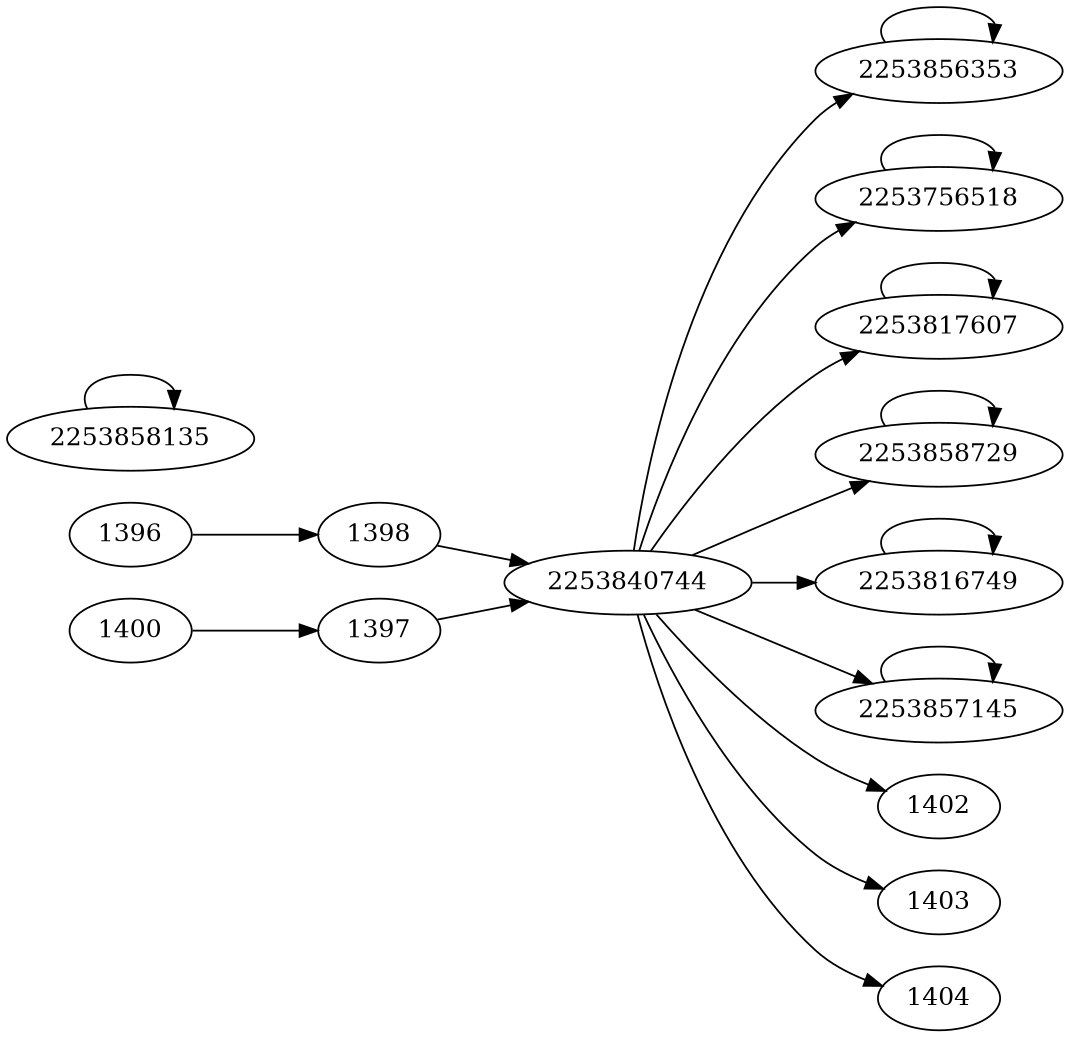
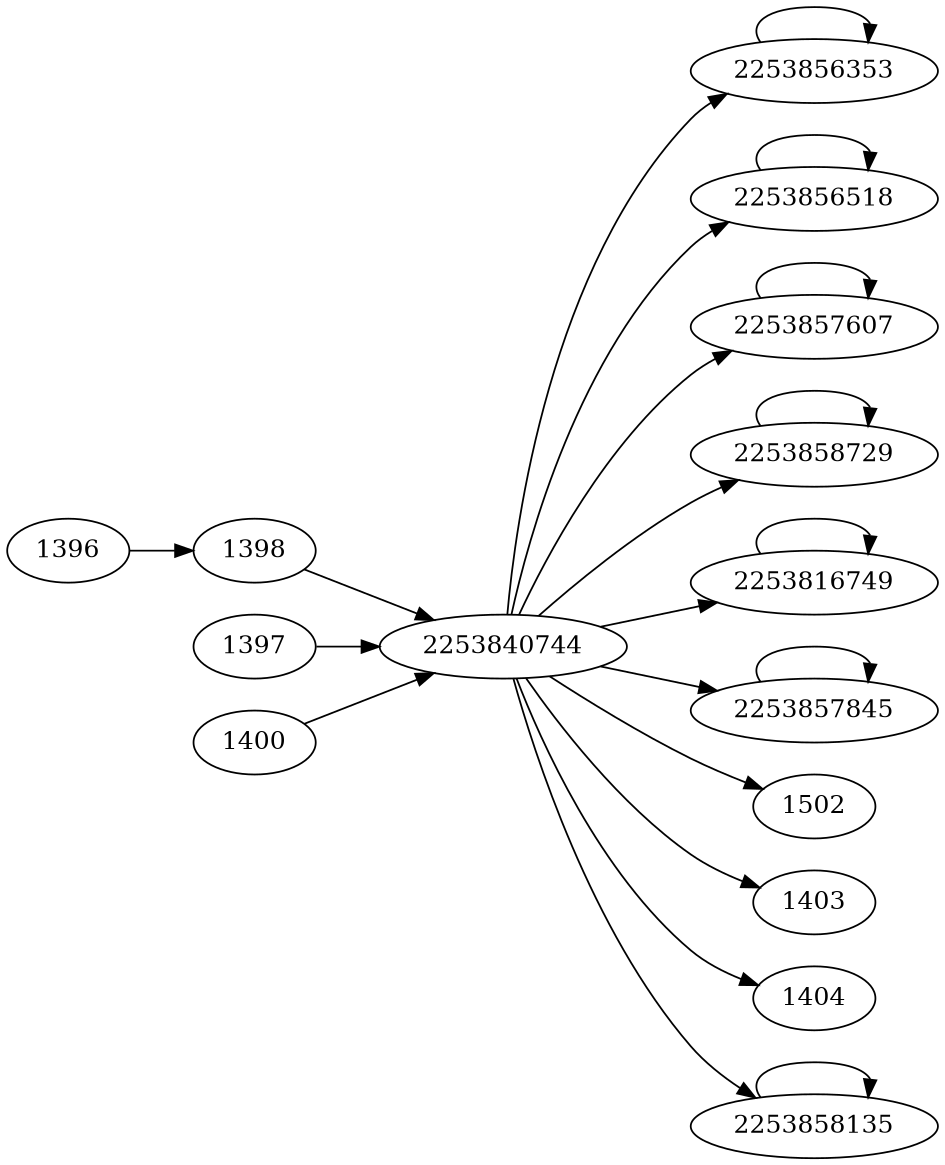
node "2253756518": label "2253756518" -> "2253856518"
node "2253817607": label "2253817607" -> "2253857607"
edge "1400" -> "1397": now "1400" -> "2253840744"
node "2253857145": label "2253857145" -> "2253857845"
node "1402": label "1402" -> "1502"
edge "2253840744" -> "2253858135": added
